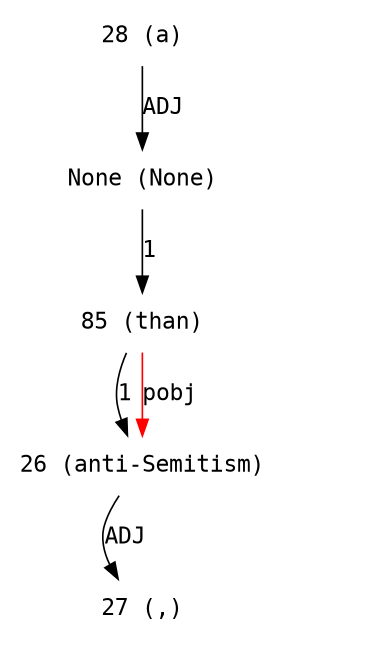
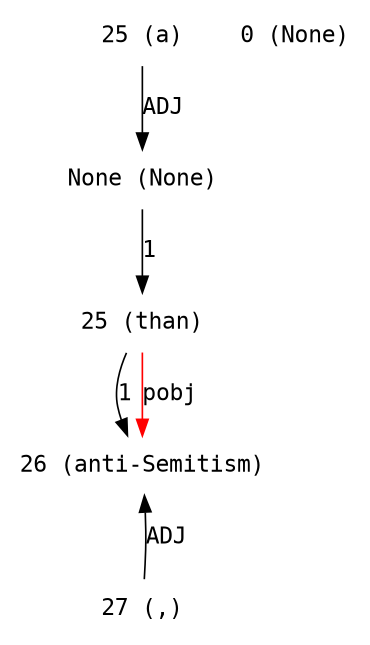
node "28 (a)": label "28 (a)" -> "25 (a)"
node "0 (None)": added
node "85 (than)": label "85 (than)" -> "25 (than)"
edge "26 (anti-Semitism)" -> "27 (,)": reversed
